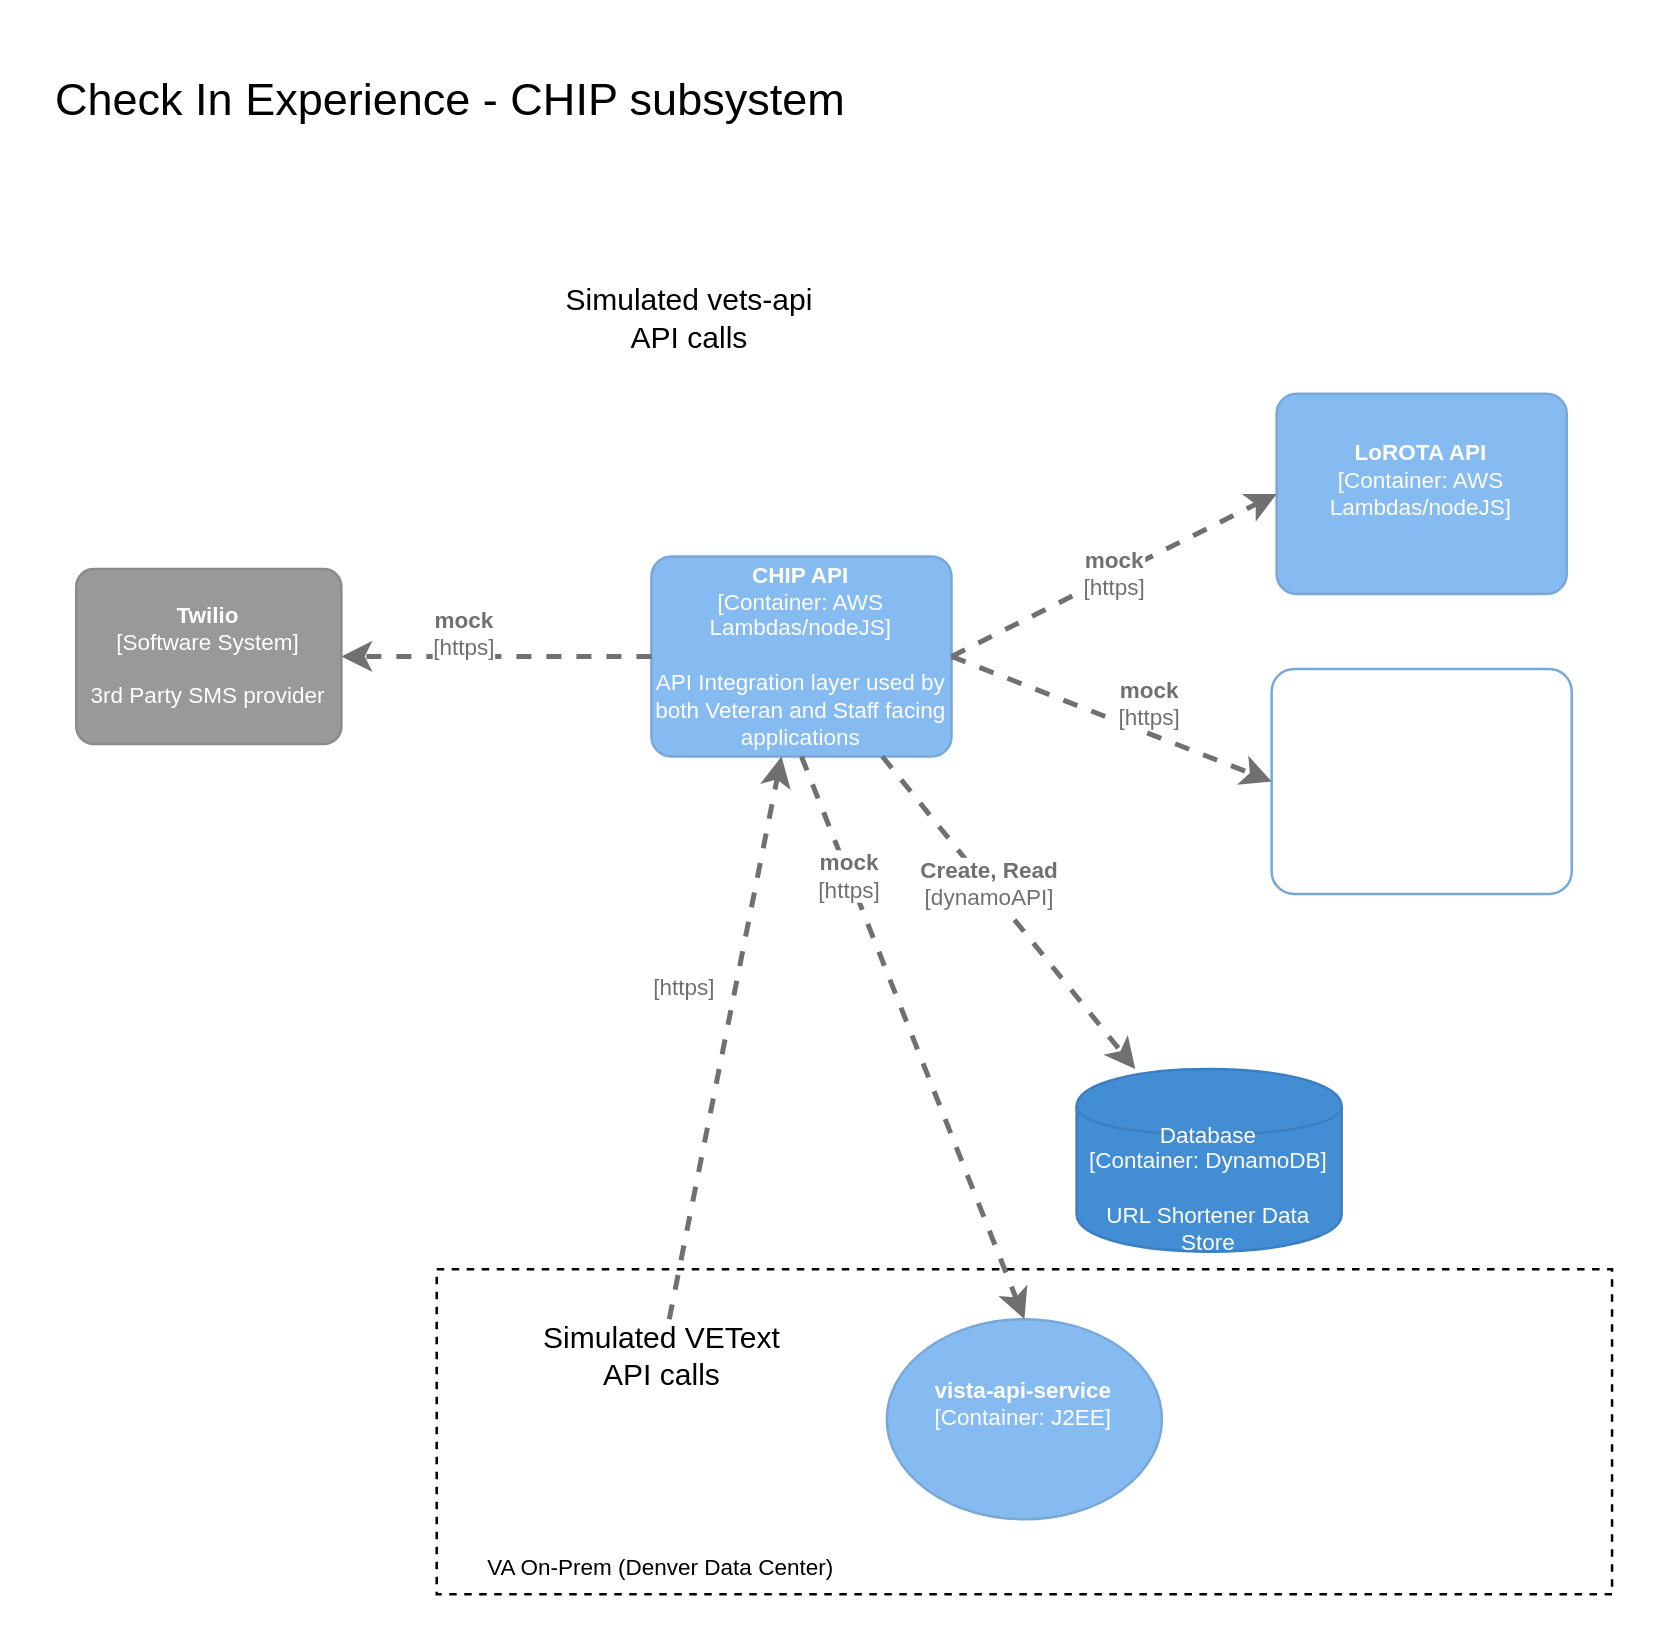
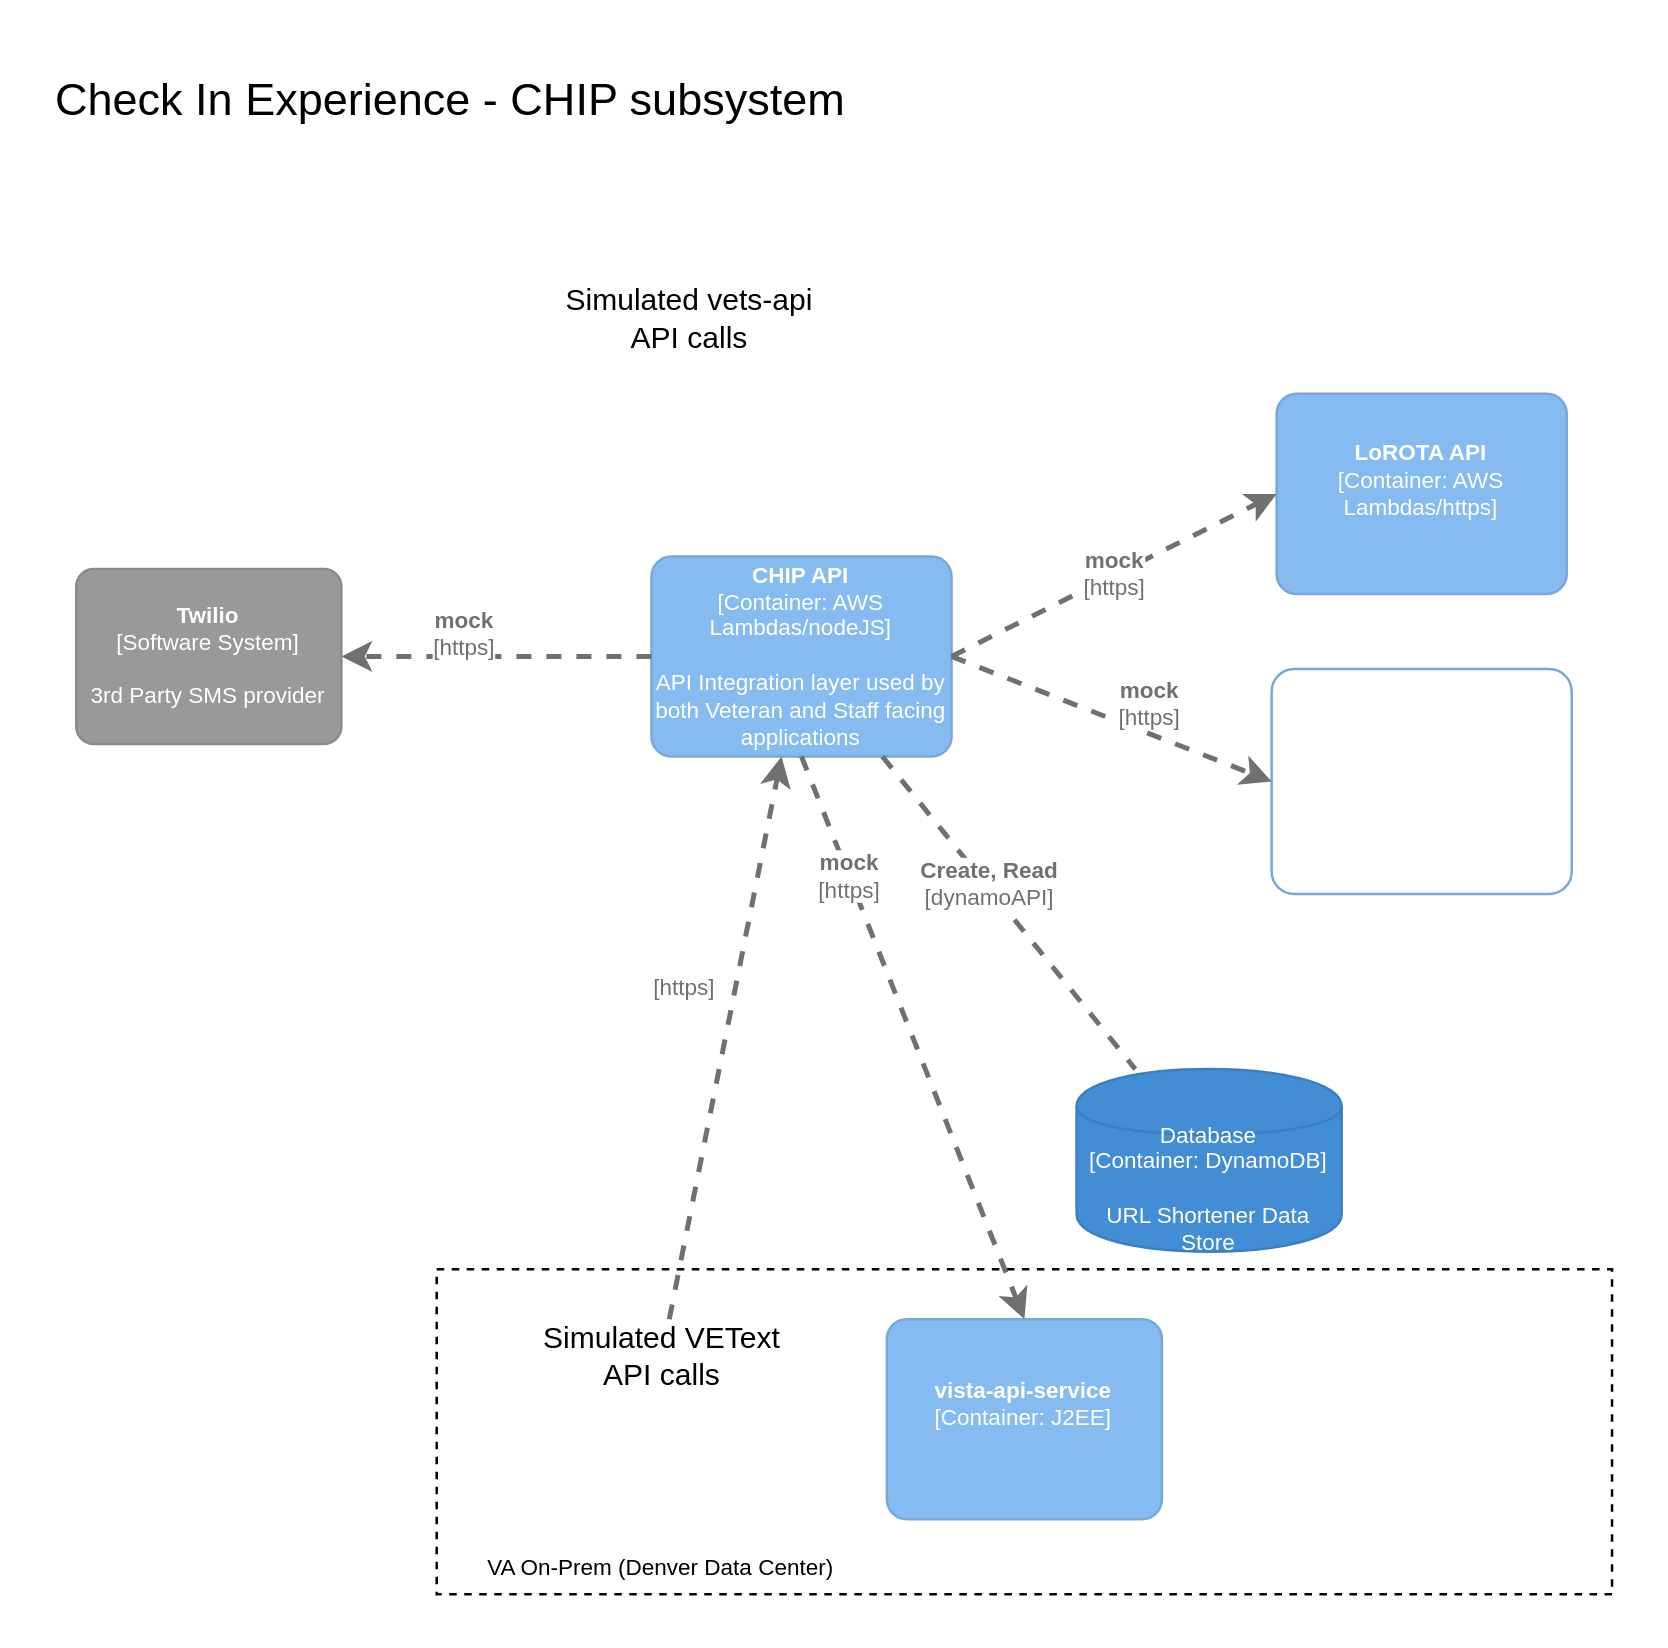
node "LoROTA API [Container: AWS Lambdas/nodeJS]": label "LoROTA API [Container: AWS Lambdas/nodeJS]" -> "LoROTA API [Container: AWS Lambdas/https]"
edge "CHIP API [Container: AWS Lambdas/nodeJS] API Integration layer used by both Veteran and Staff facing applications" -> "Database [Container: DynamoDB] URL Shortener Data Store": arrowhead classic -> none
node "vista-api-service [Container: J2EE]": shape ellipse -> rounded rectangle
